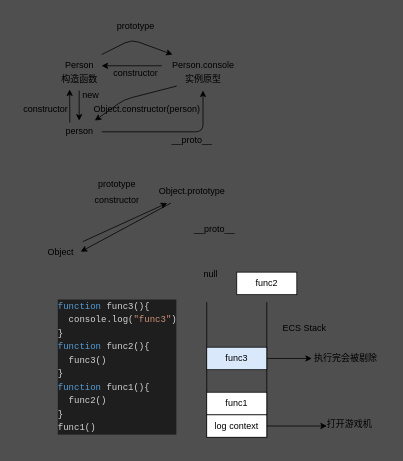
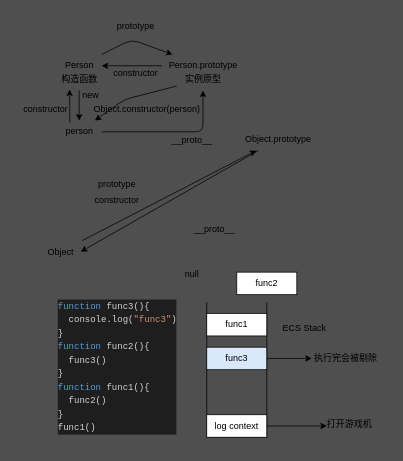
node "Person.console": label "Person.console" -> "Person.prototype"
node "Object.prototype": moved (192, 192) -> (278, 139)
node "null": moved (210, 274) -> (192, 274)
node "func1": moved (237, 403) -> (237, 324)
